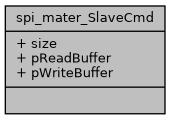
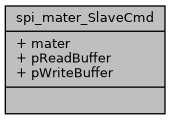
node "spi_mater_SlaveCmd": text "+ size" -> "+ mater"
